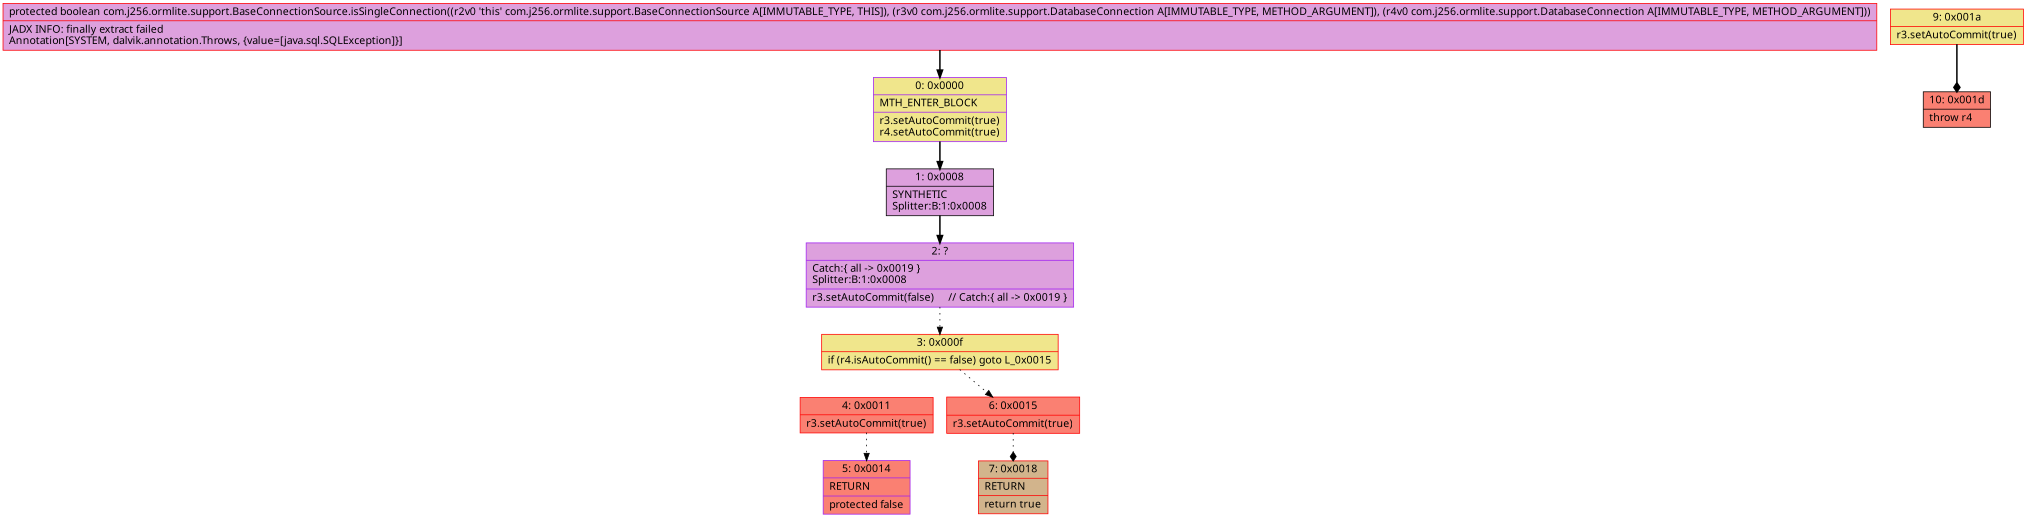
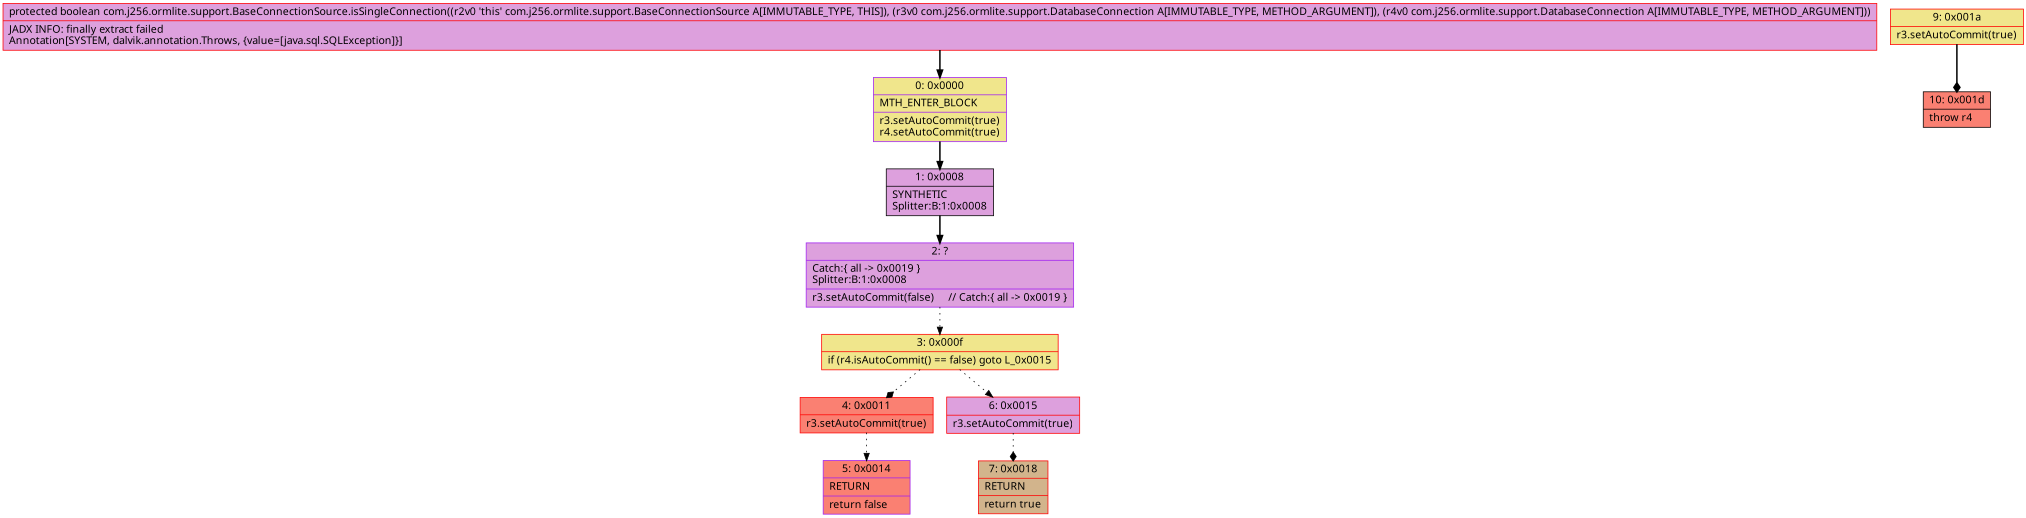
edge "3: 0x000f" -> "4: 0x0011": added
node "6: 0x0015": fillcolor salmon -> plum
node "5: 0x0014": text "protected false" -> "return false"
